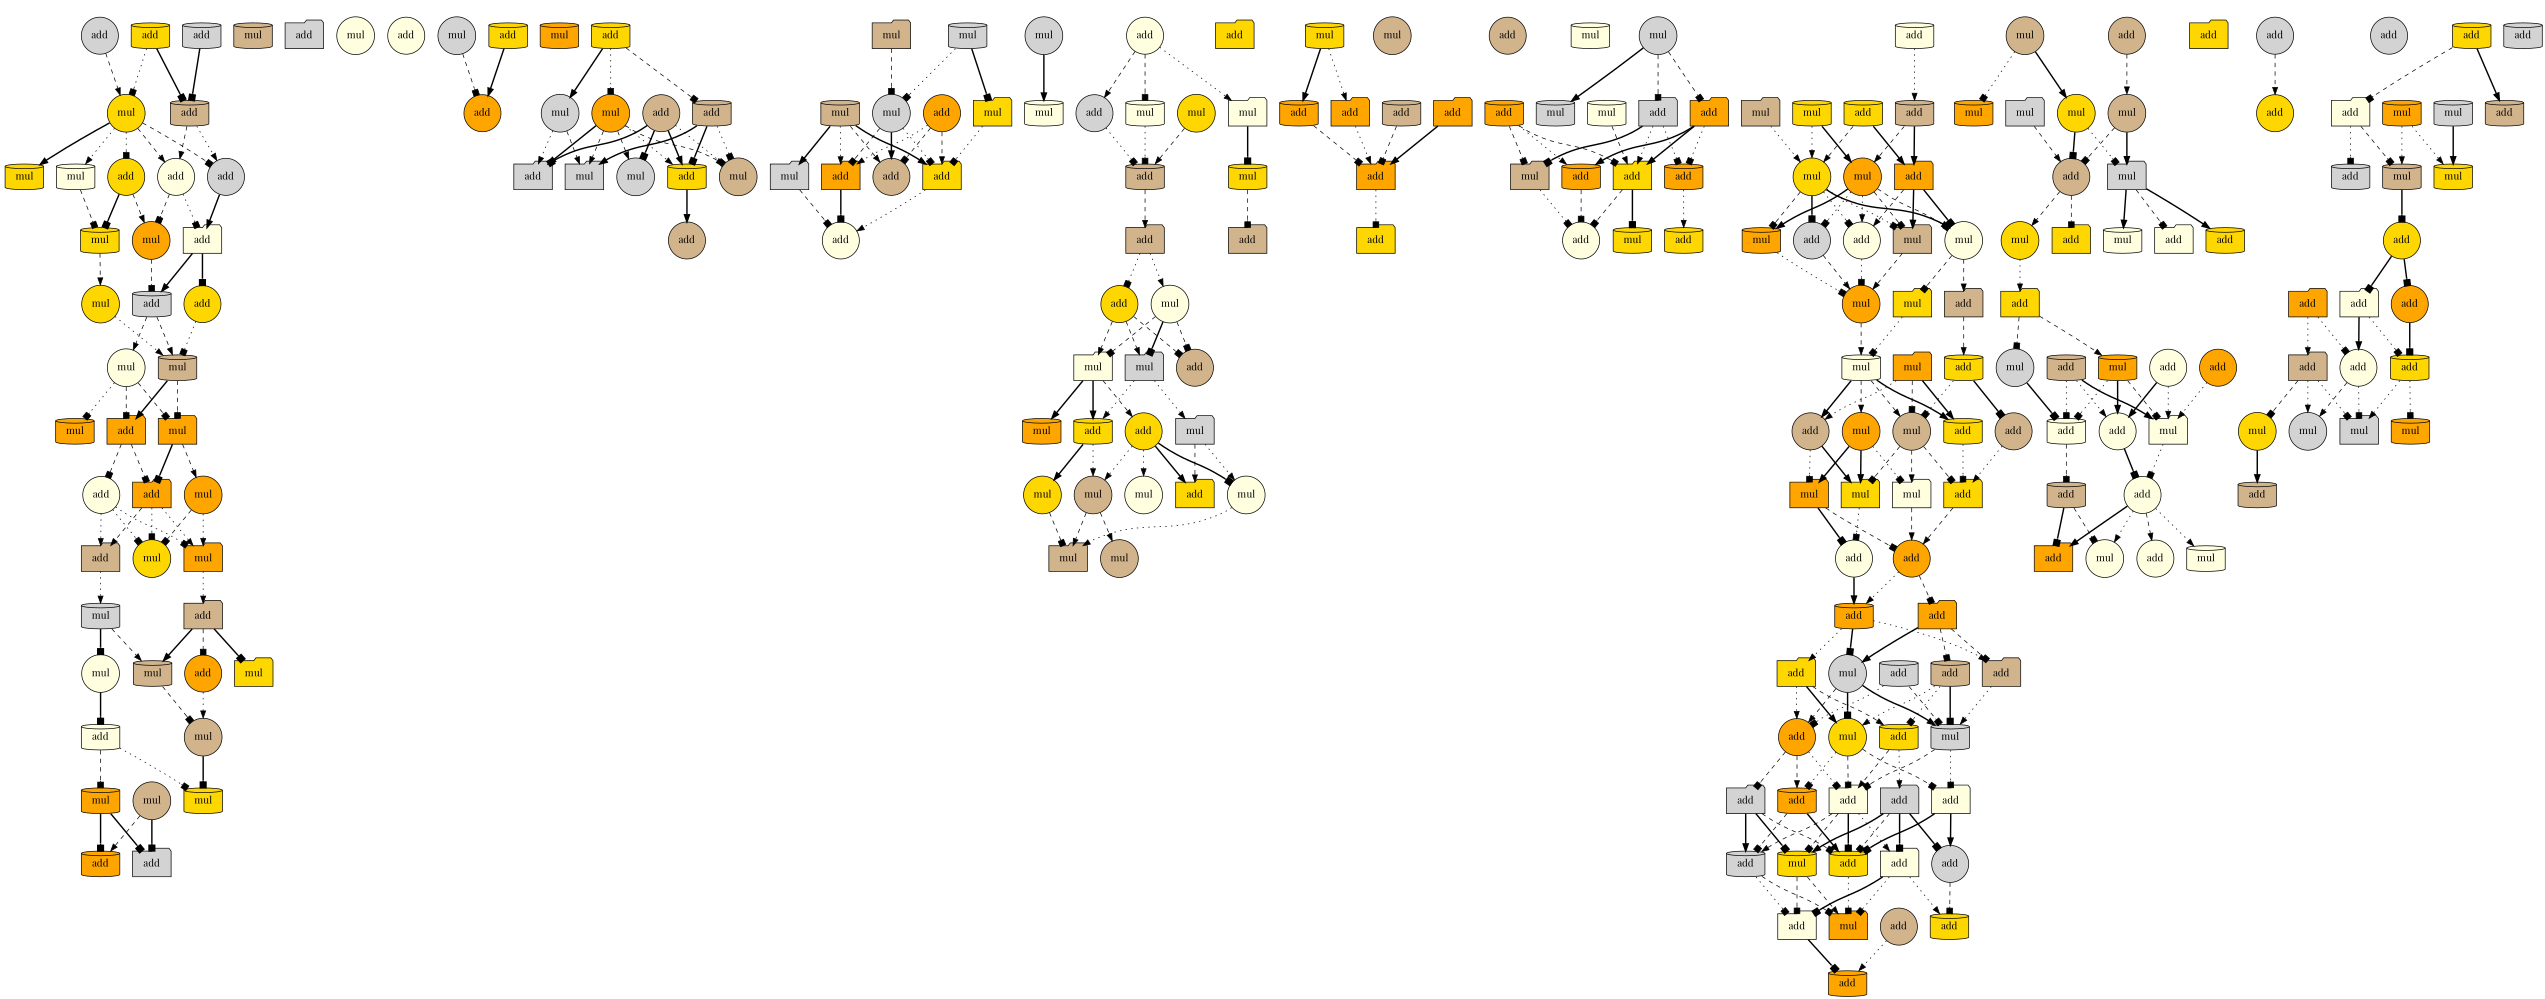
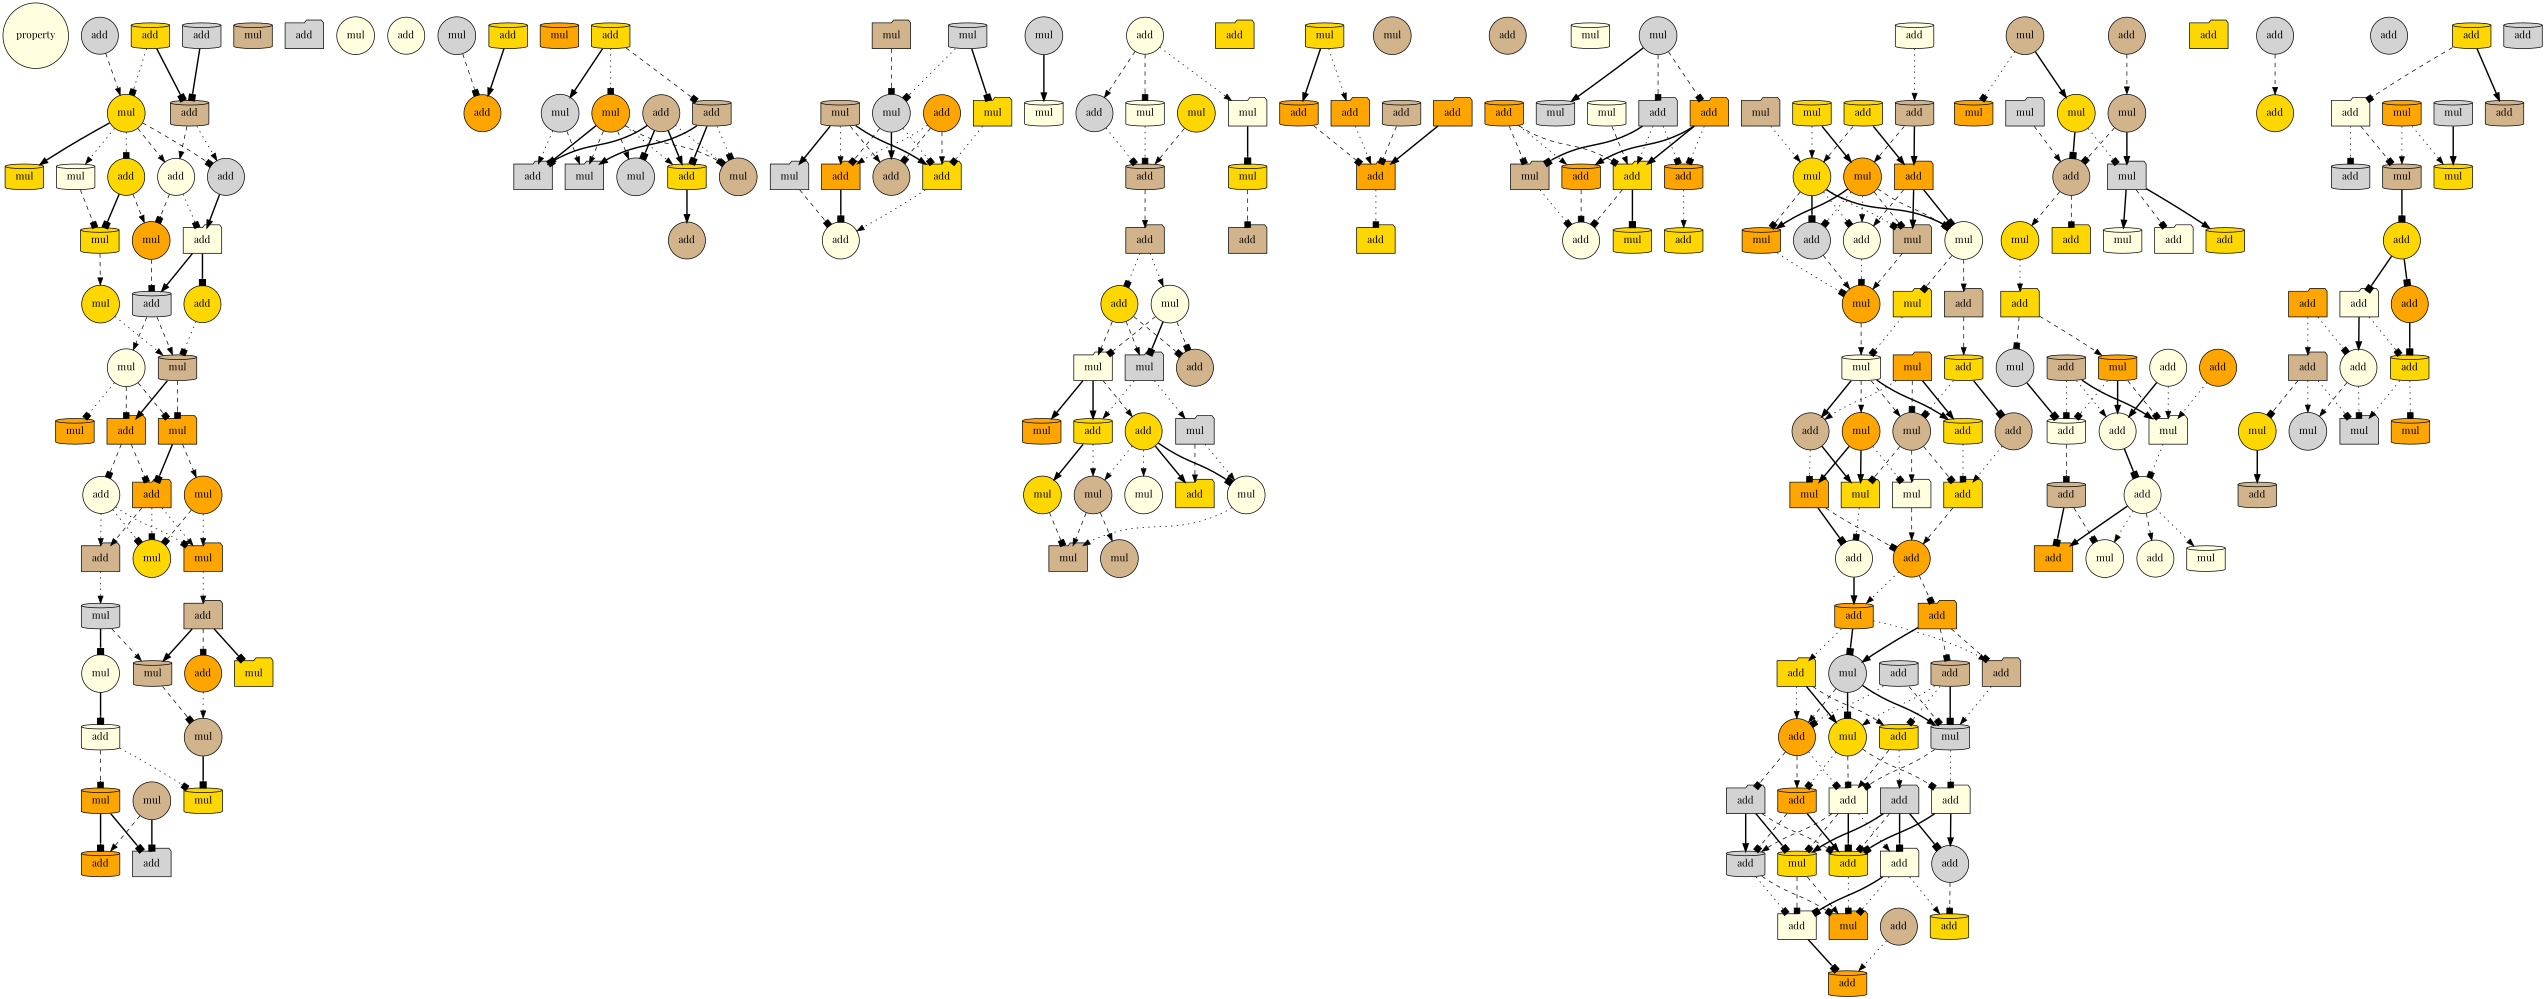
node "property": added
